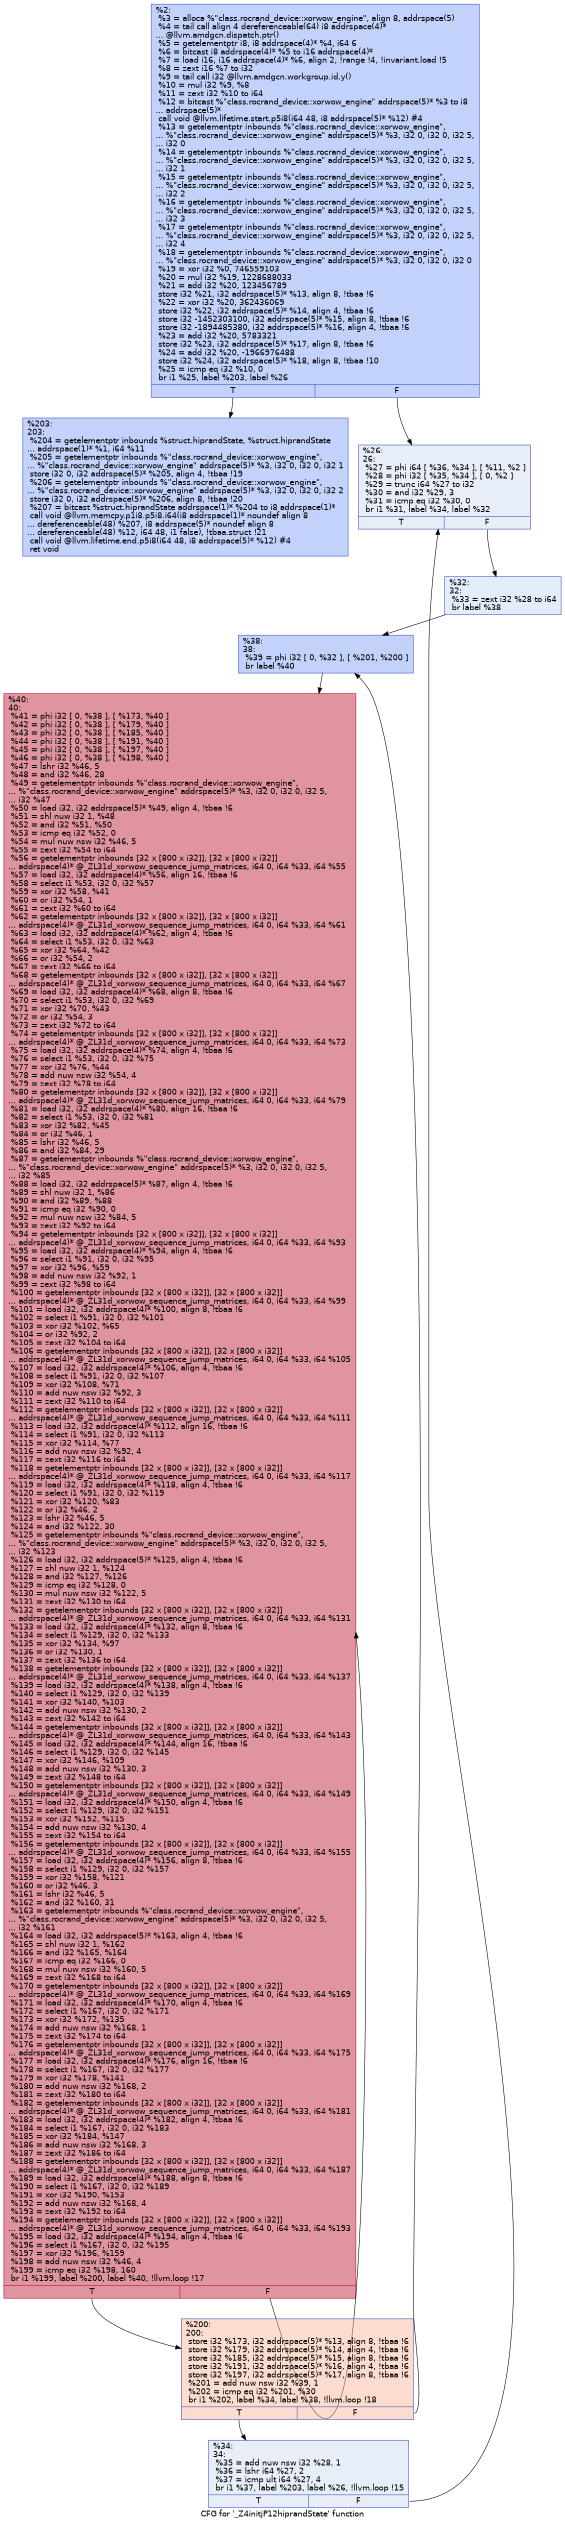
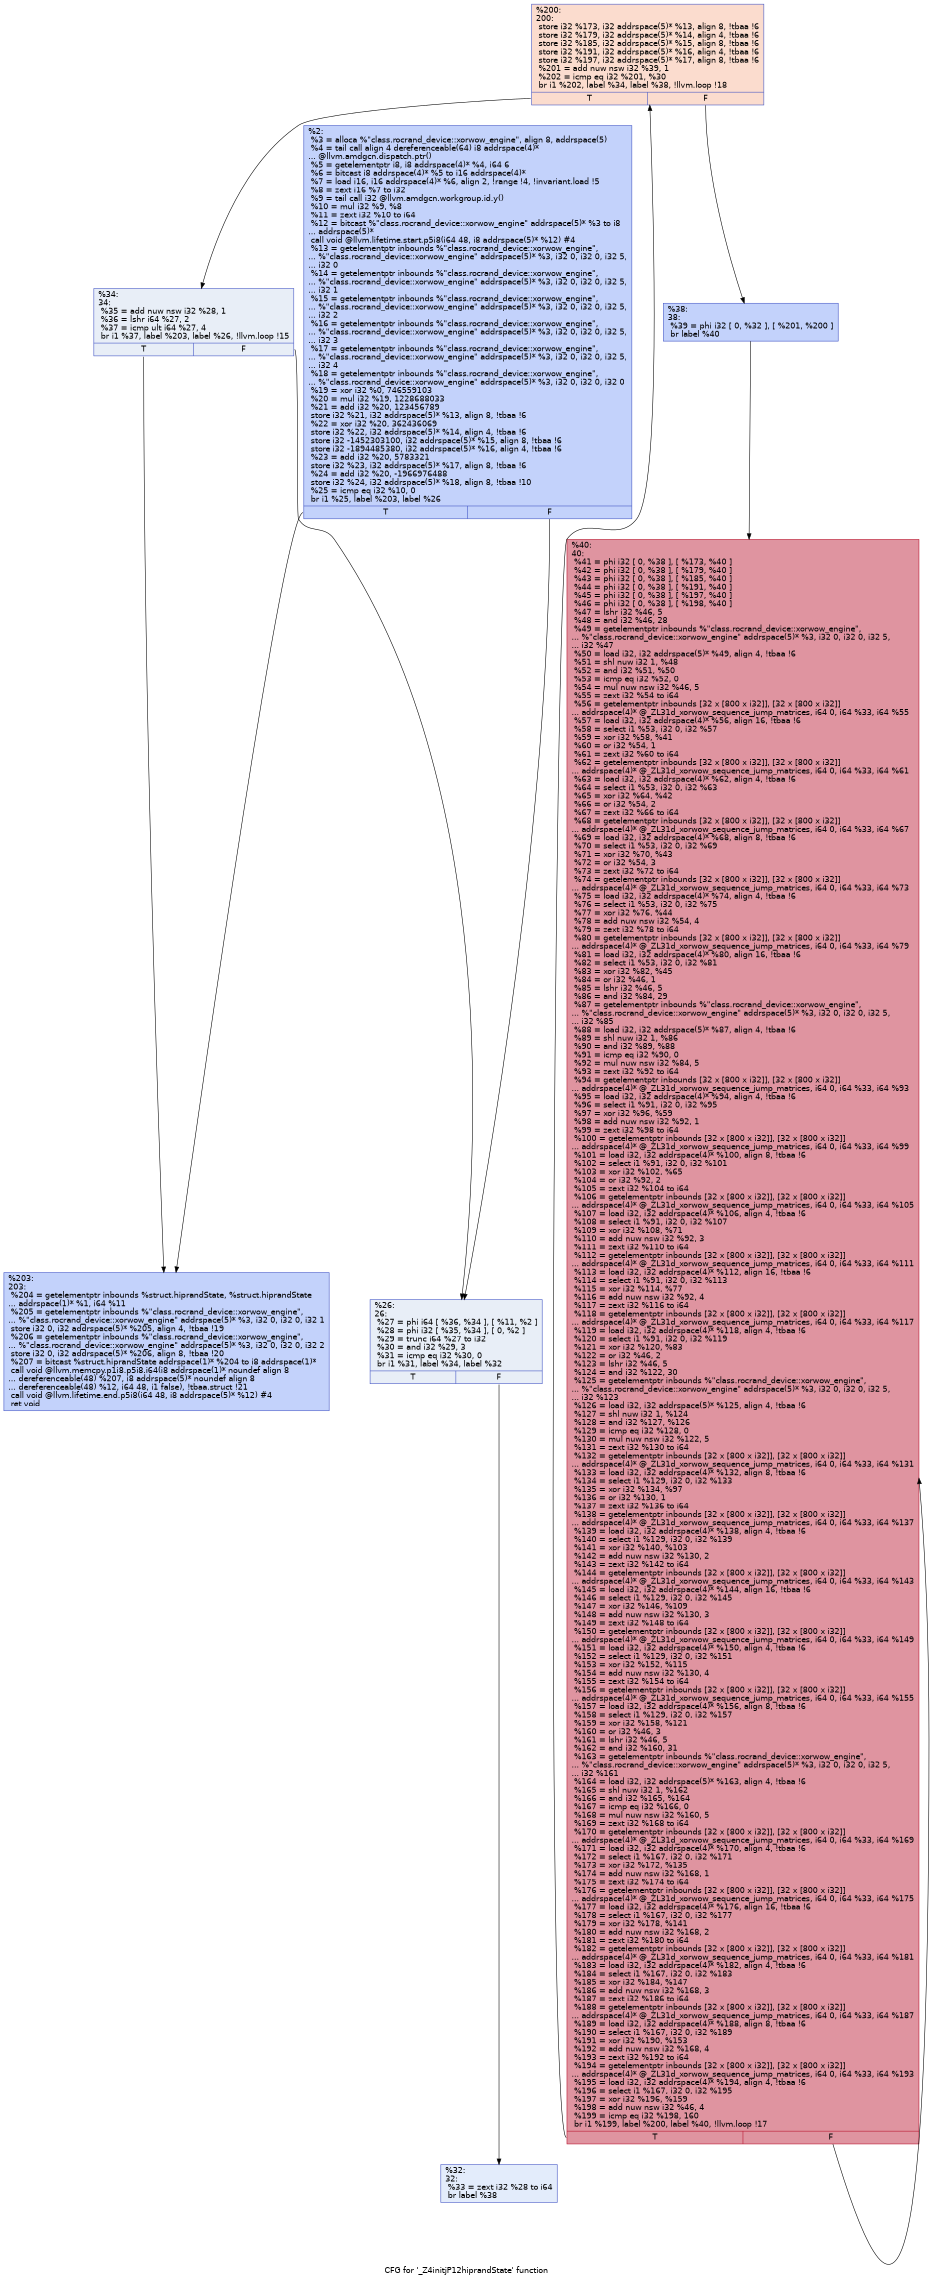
edge "%32:" -> "%38:": removed
edge "%34:" -> "%203:": added
